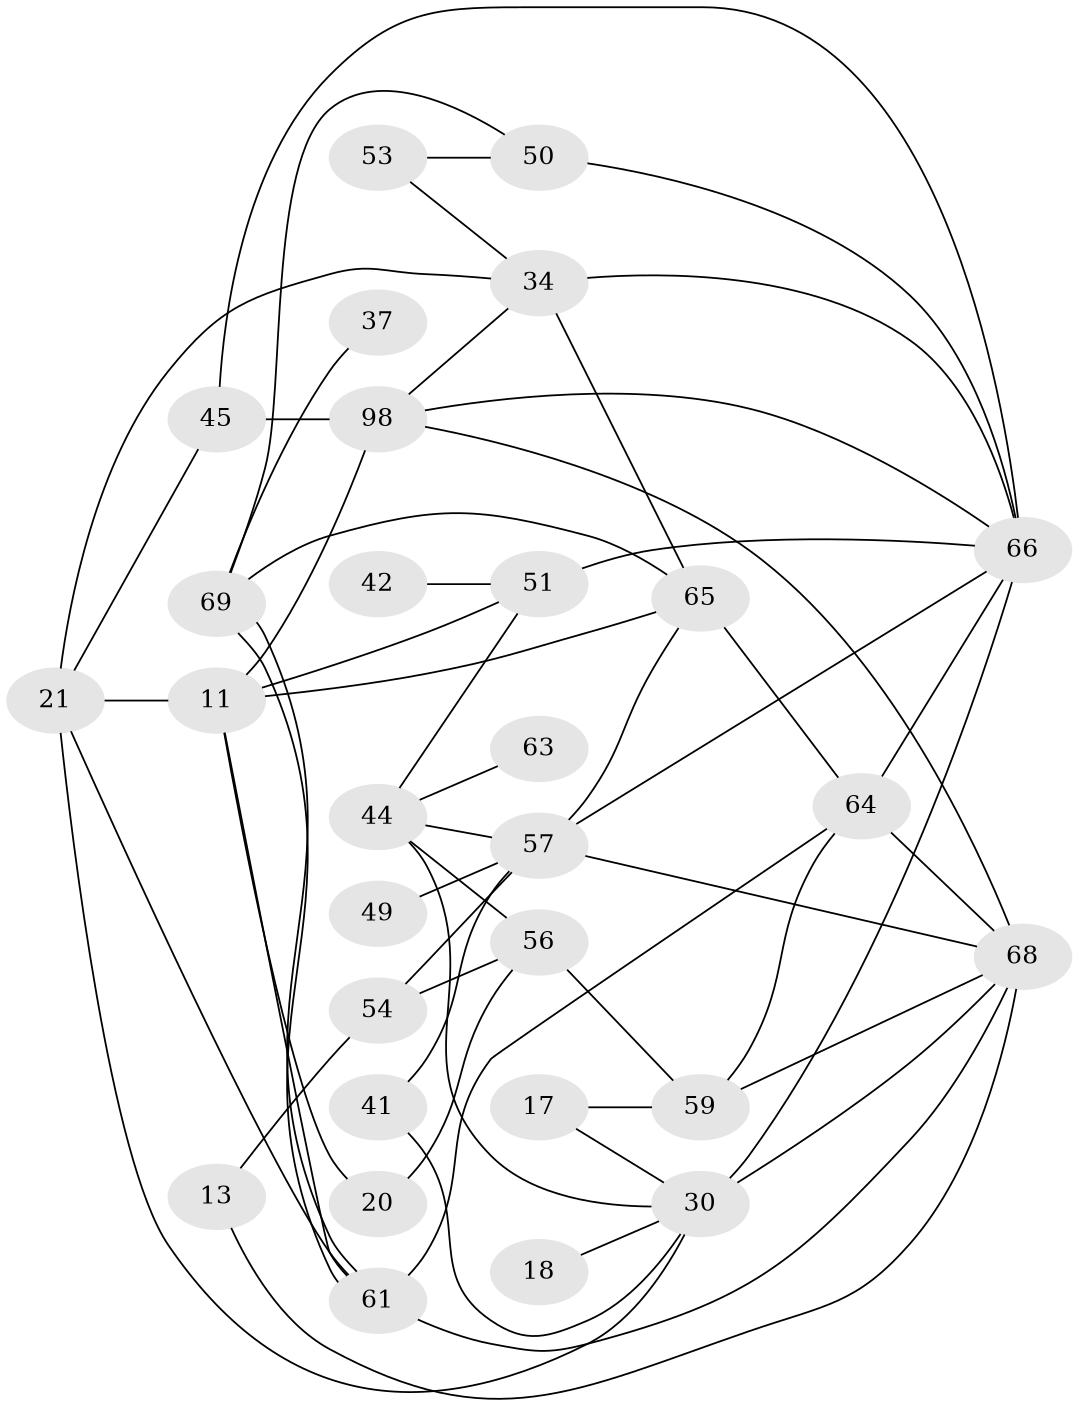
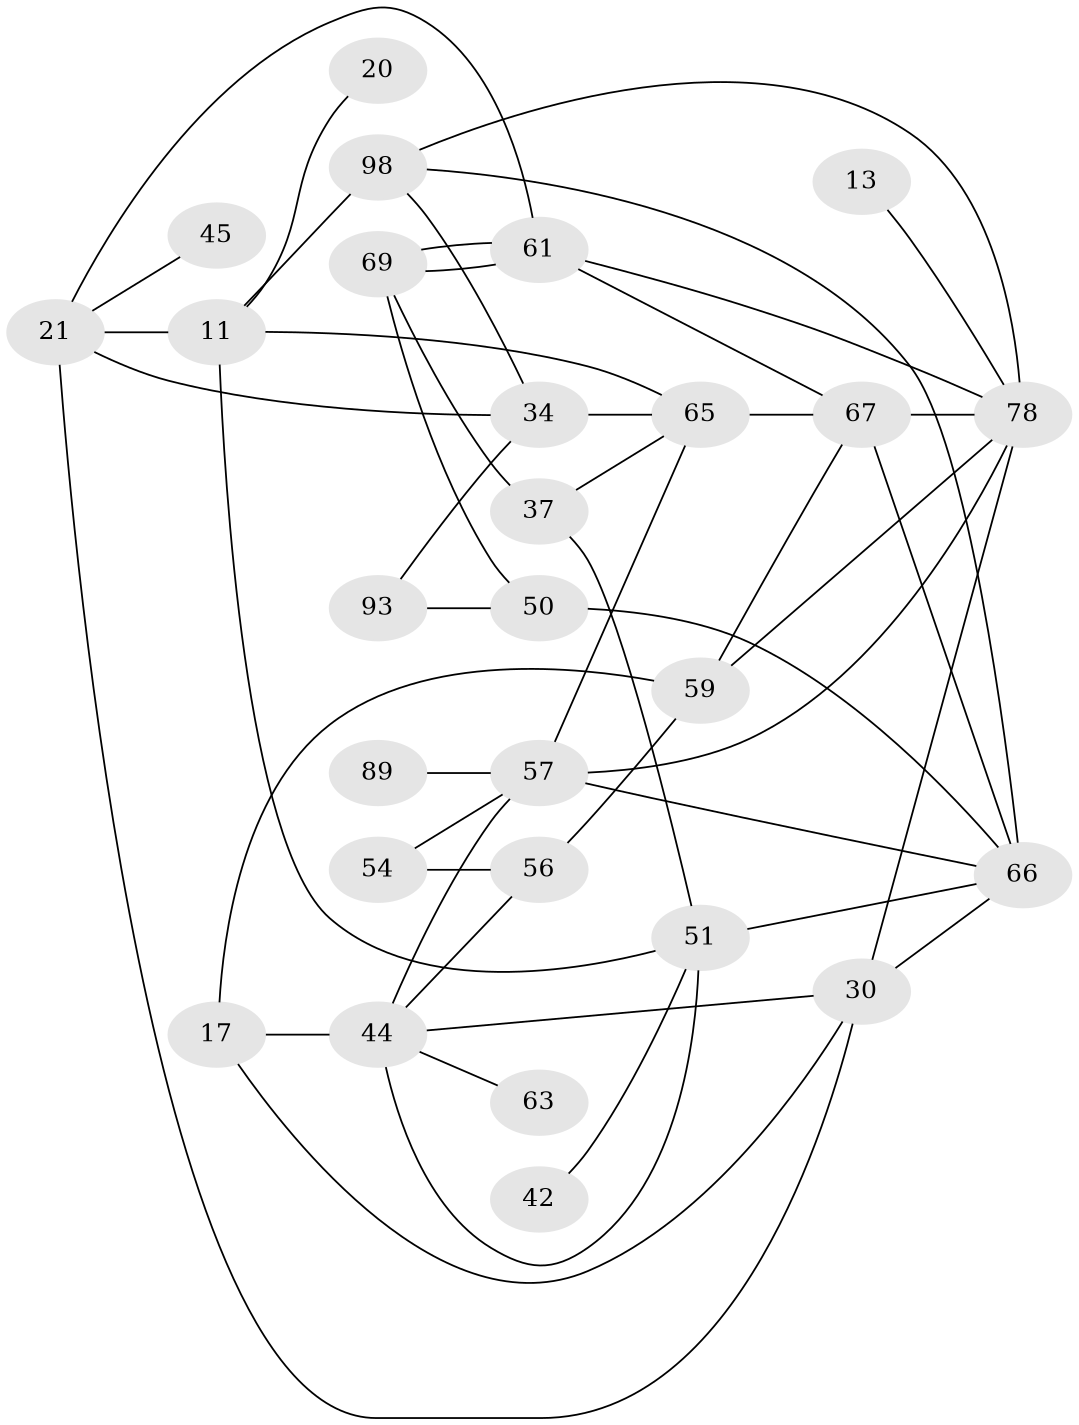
edge "45" -- "66": removed
node "53": label "53" -> "93"
edge "34" -- "66": removed
edge "45" -- "98": removed
edge "65" -- "69": now "65" -- "37"
edge "37" -- "51": added
node "64": label "64" -> "67"
node "49": label "49" -> "89"
node "68": label "68" -> "78"
edge "11" -- "61": removed
edge "17" -- "44": added
edge "56" -- "20": removed
node "41": removed
edge "54" -- "13": removed
node "18": removed
